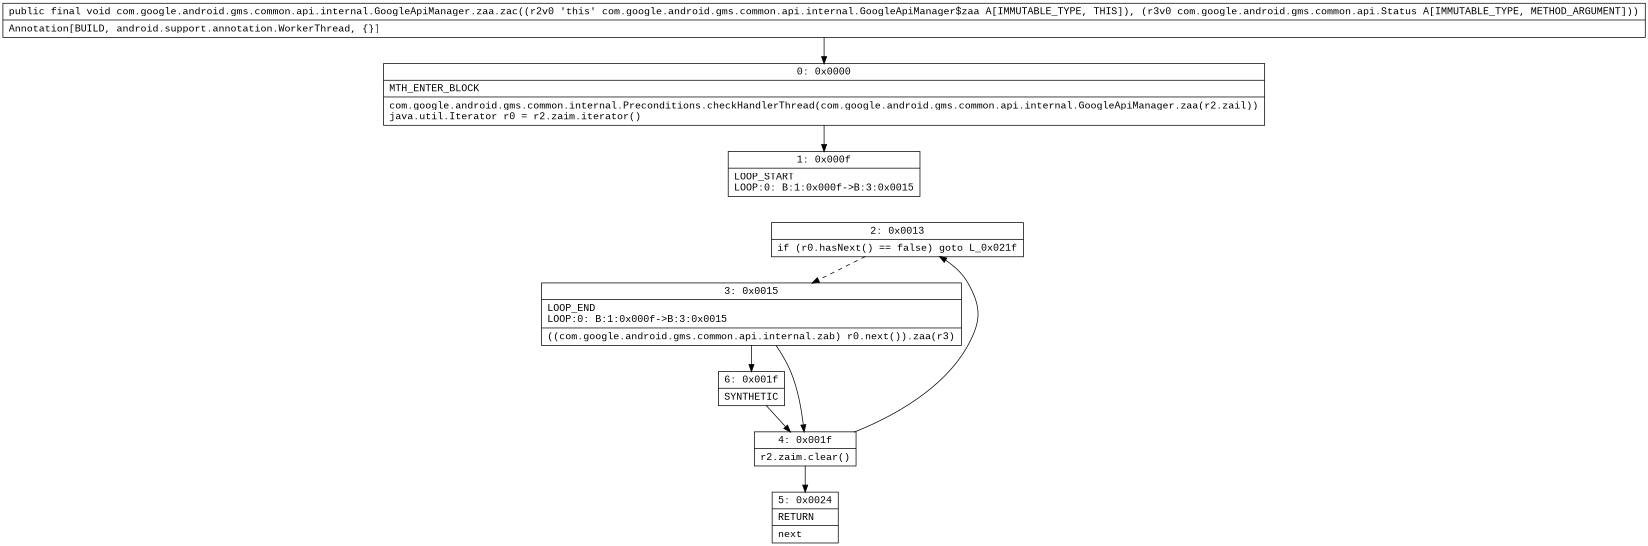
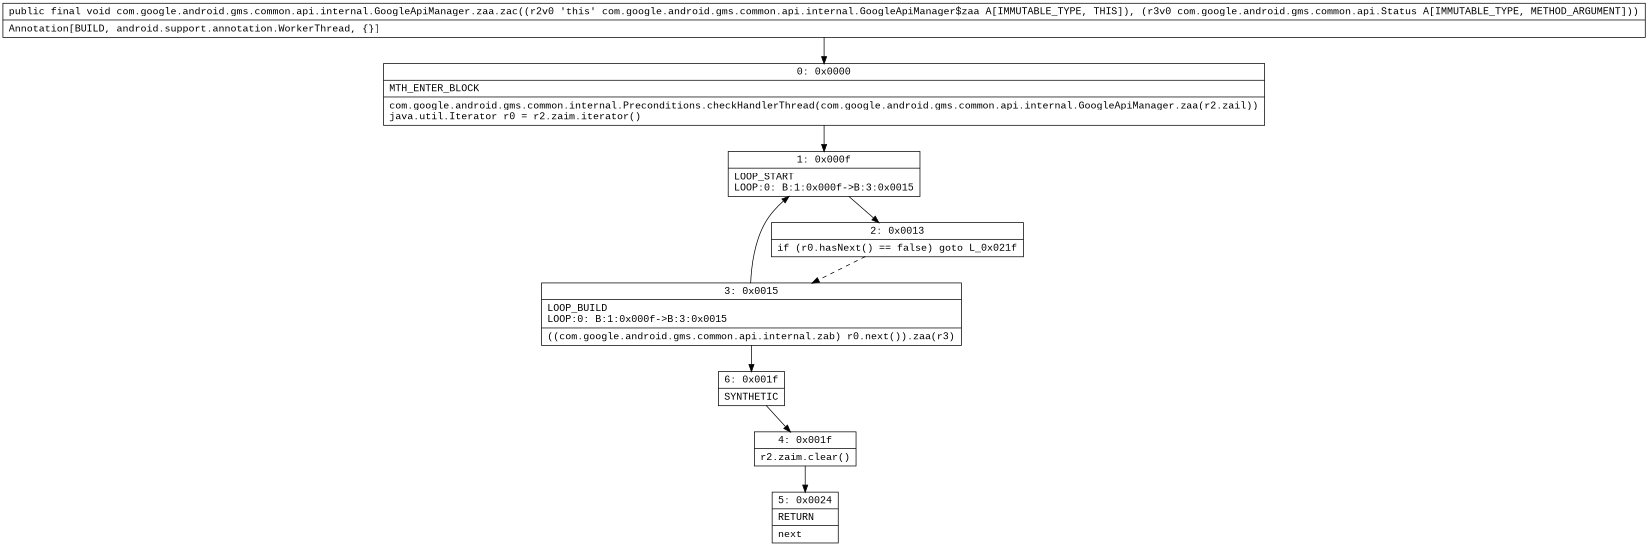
node "3: 0x0015": text "LOOP_END" -> "LOOP_BUILD"
edge "4: 0x001f" -> "2: 0x0013": now "1: 0x000f" -> "2: 0x0013"
edge "3: 0x0015" -> "4: 0x001f": now "3: 0x0015" -> "1: 0x000f"
